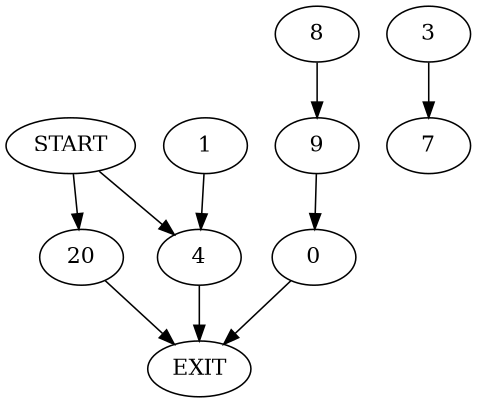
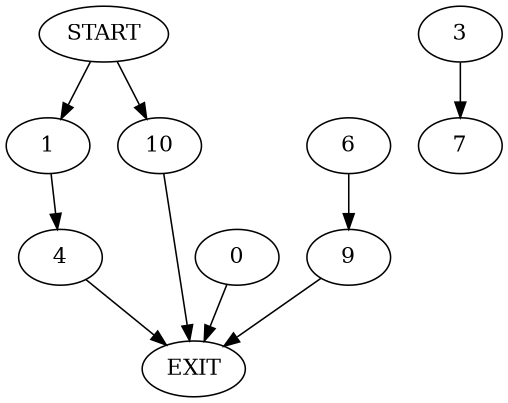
node "8": label "8" -> "6"
edge "9" -> "0": now "9" -> "EXIT"
edge "START" -> "4": now "START" -> "1"
node "20": label "20" -> "10"
